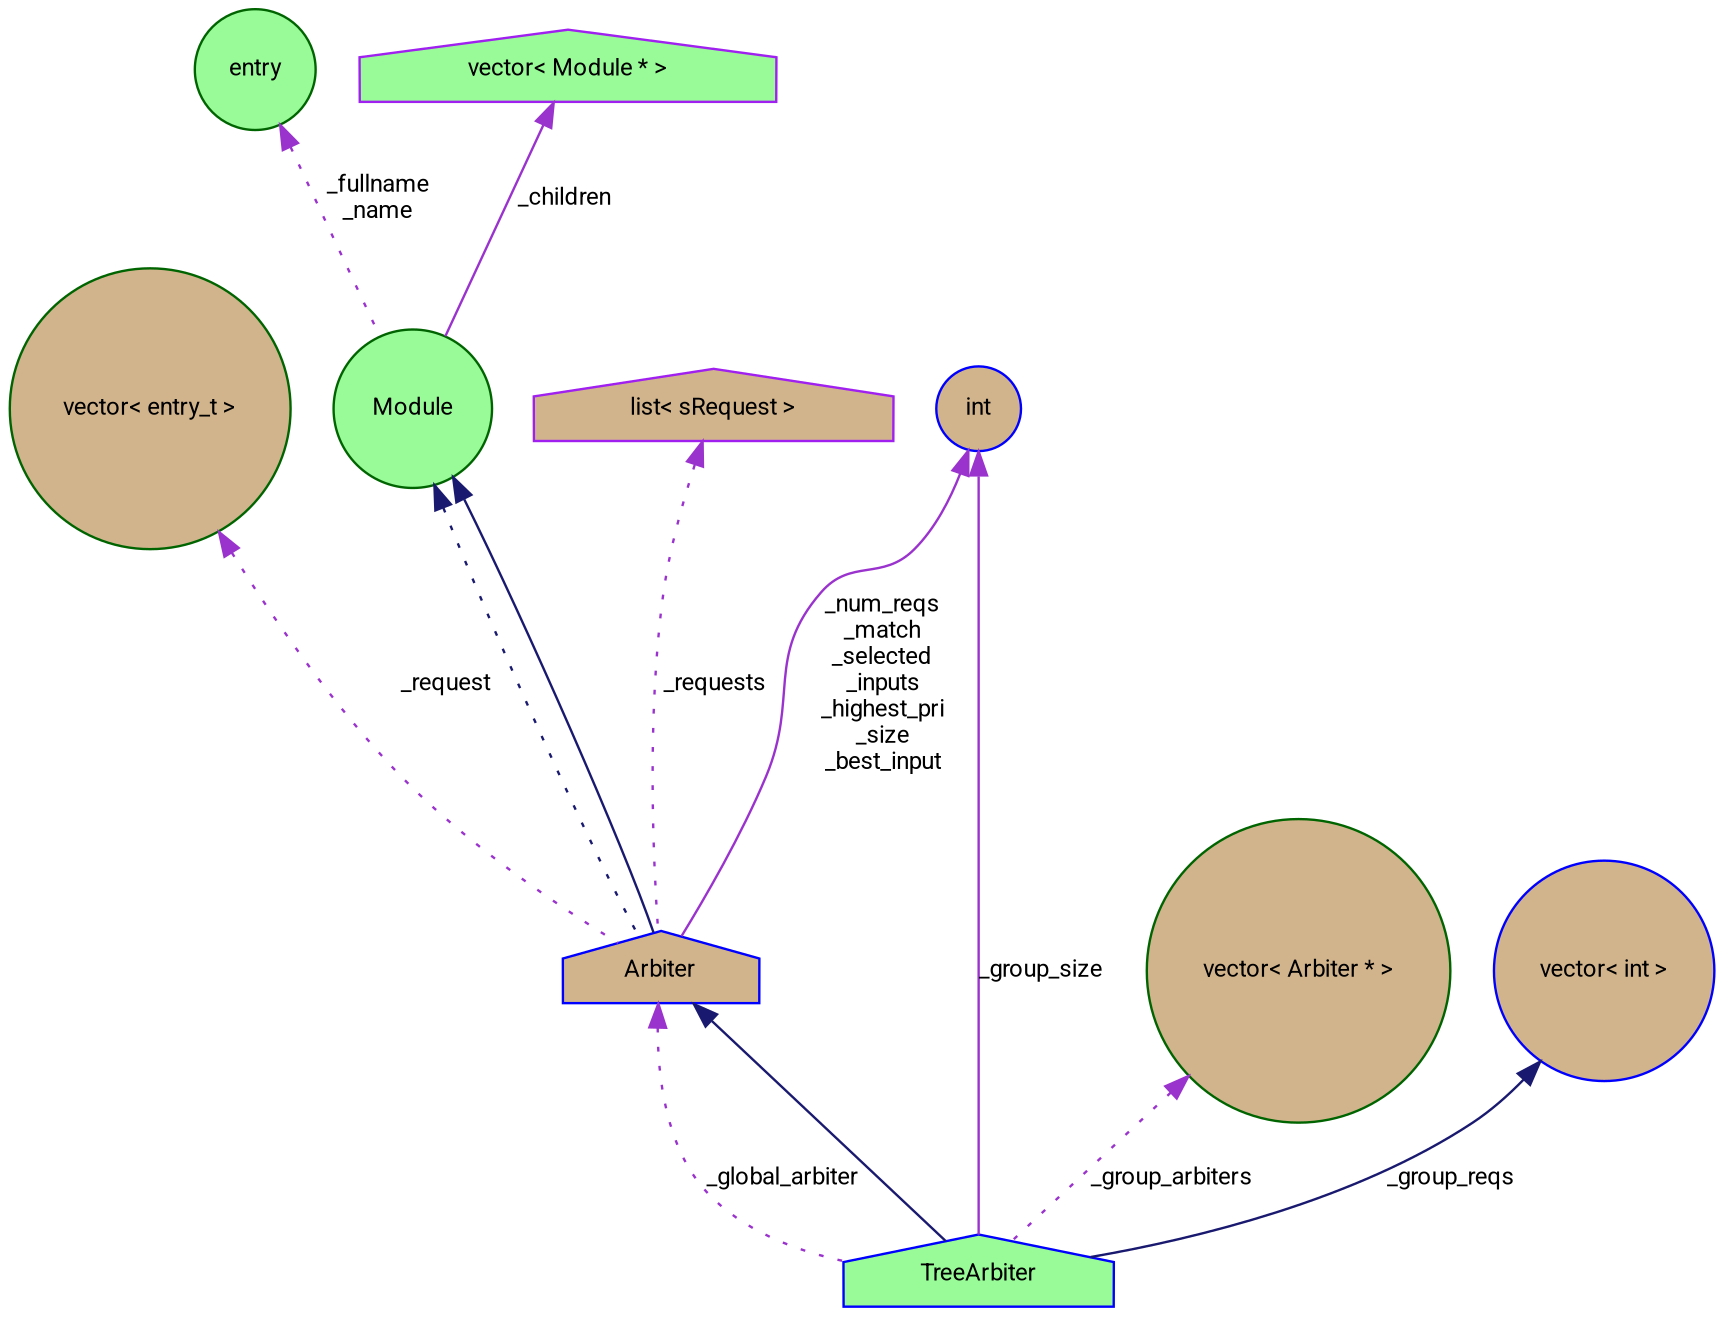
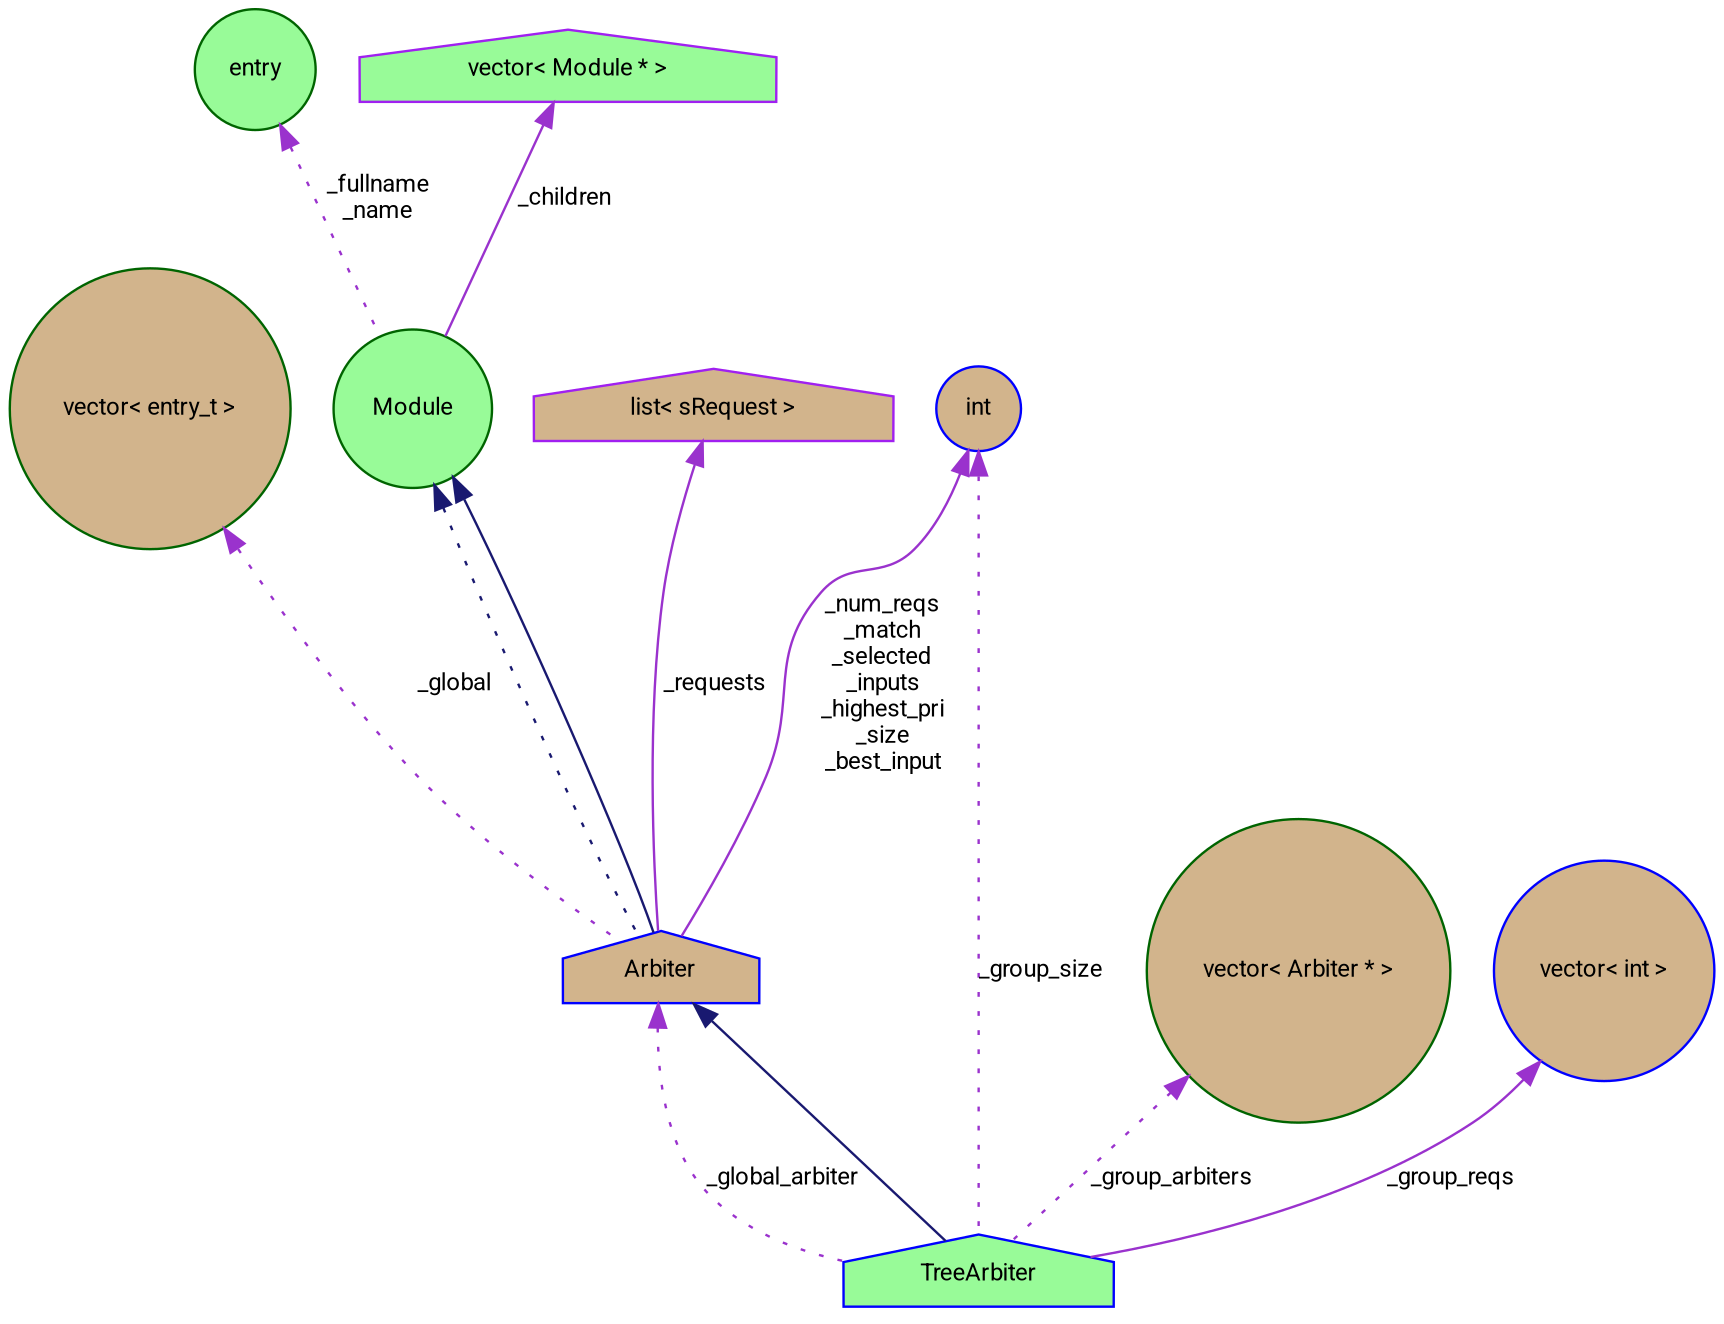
edge "Arbiter" -> "vector< entry_t >": label "_request" -> "_global"
edge "Arbiter" -> "list< sRequest >": style dotted -> solid
edge "TreeArbiter" -> "int": style solid -> dotted
edge "TreeArbiter" -> "vector< int >": color midnightblue -> darkorchid3
